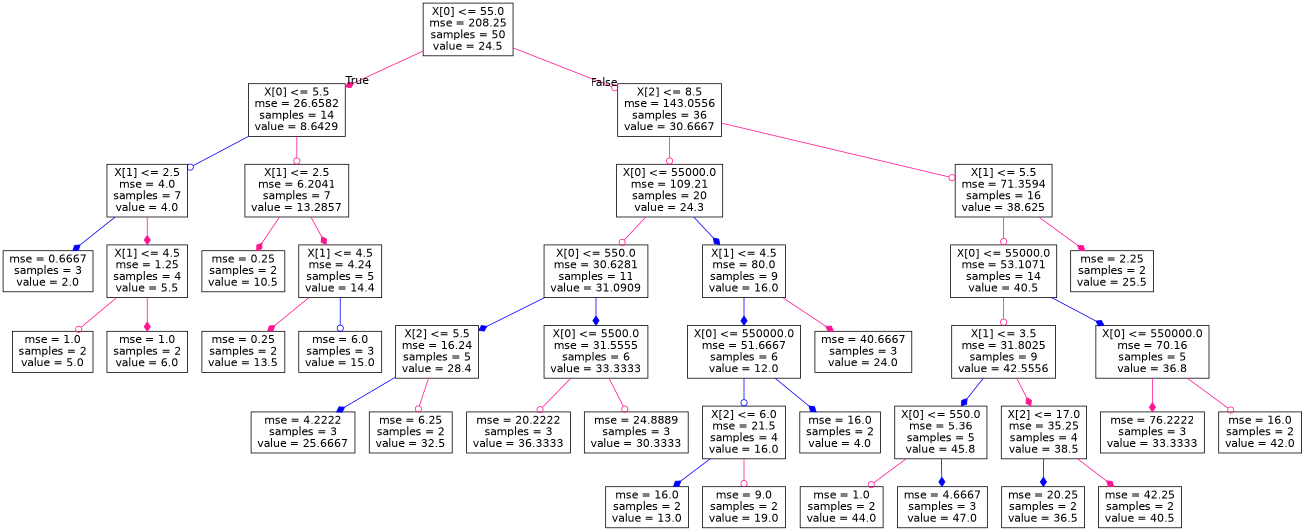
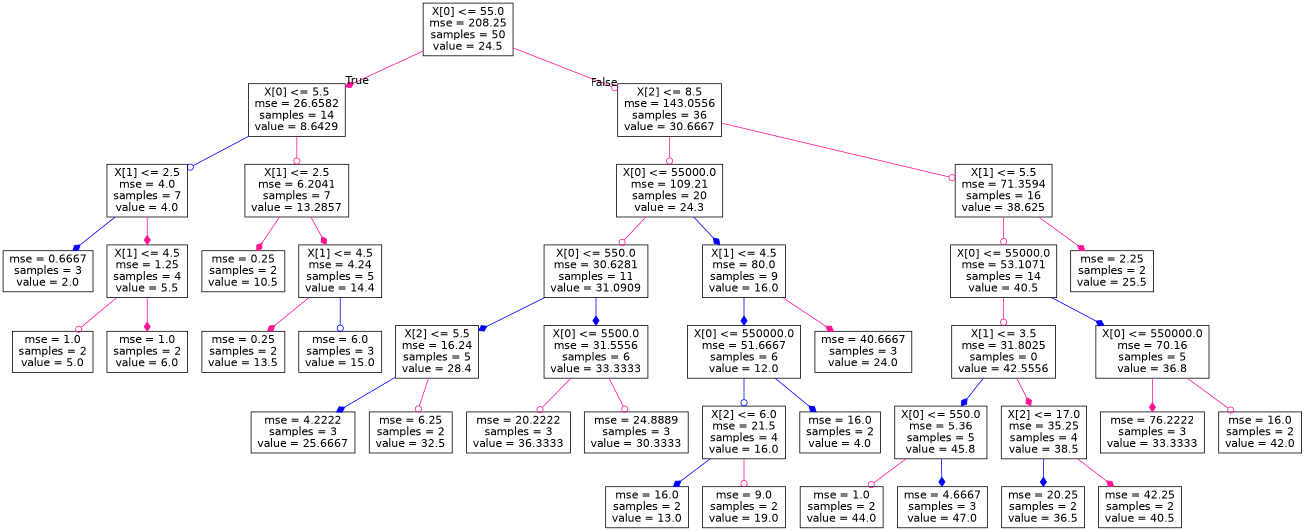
node "X[0] <= 5500.0 mse = 31.5555 samples = 6 value = 33.3333": label "X[0] <= 5500.0 mse = 31.5555 samples = 6 value = 33.3333" -> "X[0] <= 5500.0 mse = 31.5556 samples = 6 value = 33.3333"
node "X[1] <= 3.5 mse = 31.8025 samples = 9 value = 42.5556": label "X[1] <= 3.5 mse = 31.8025 samples = 9 value = 42.5556" -> "X[1] <= 3.5 mse = 31.8025 samples = 0 value = 42.5556"
